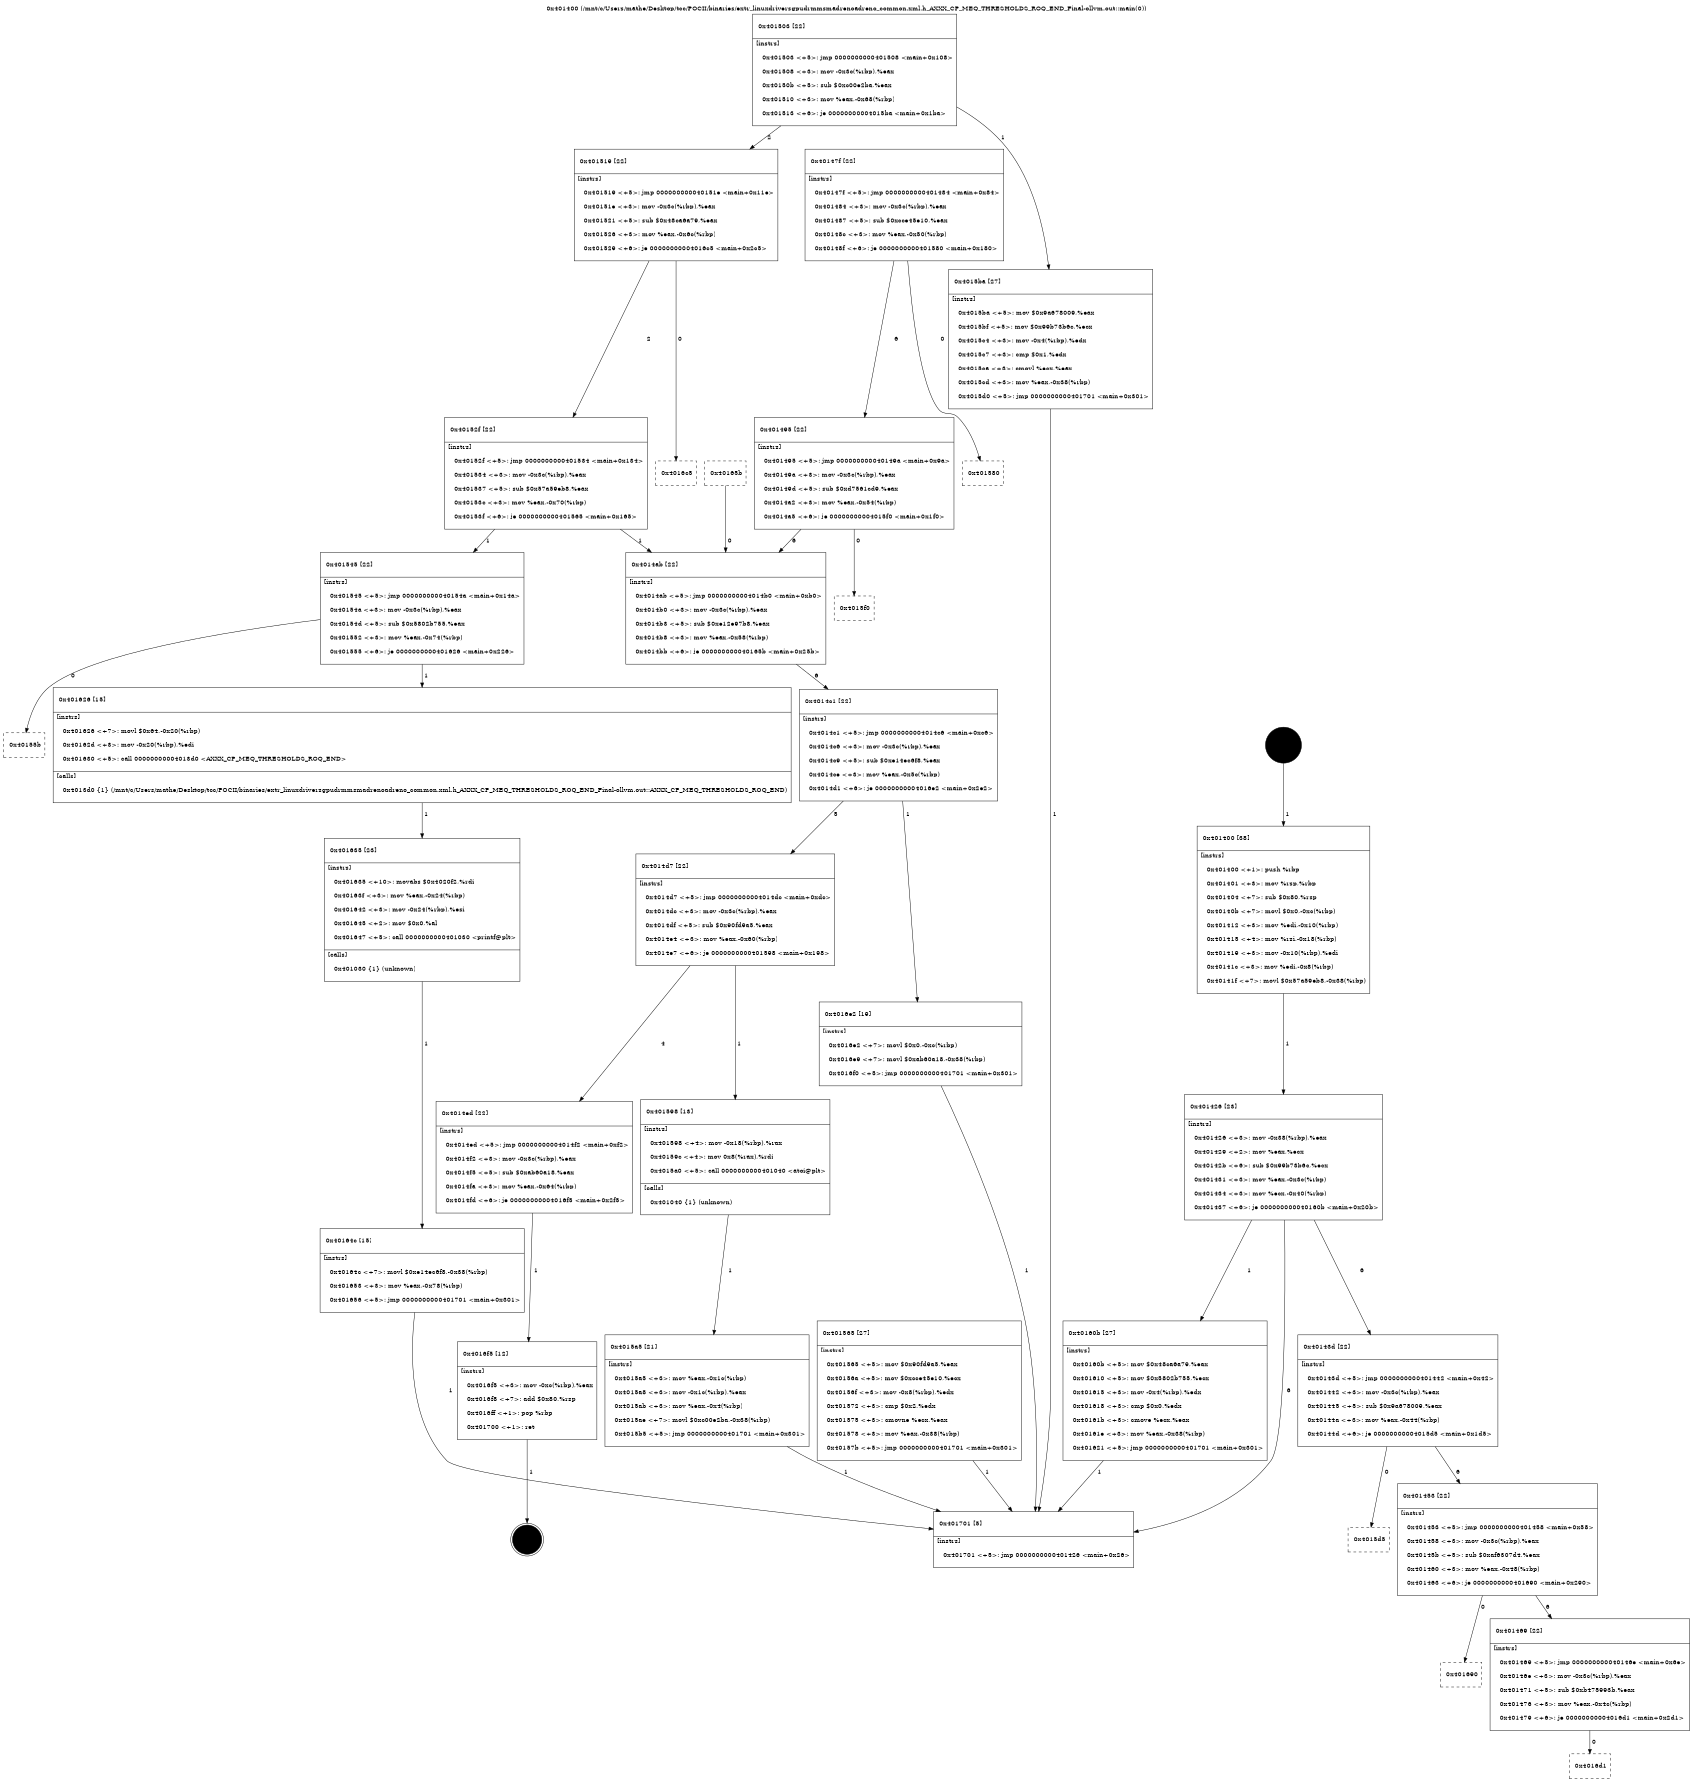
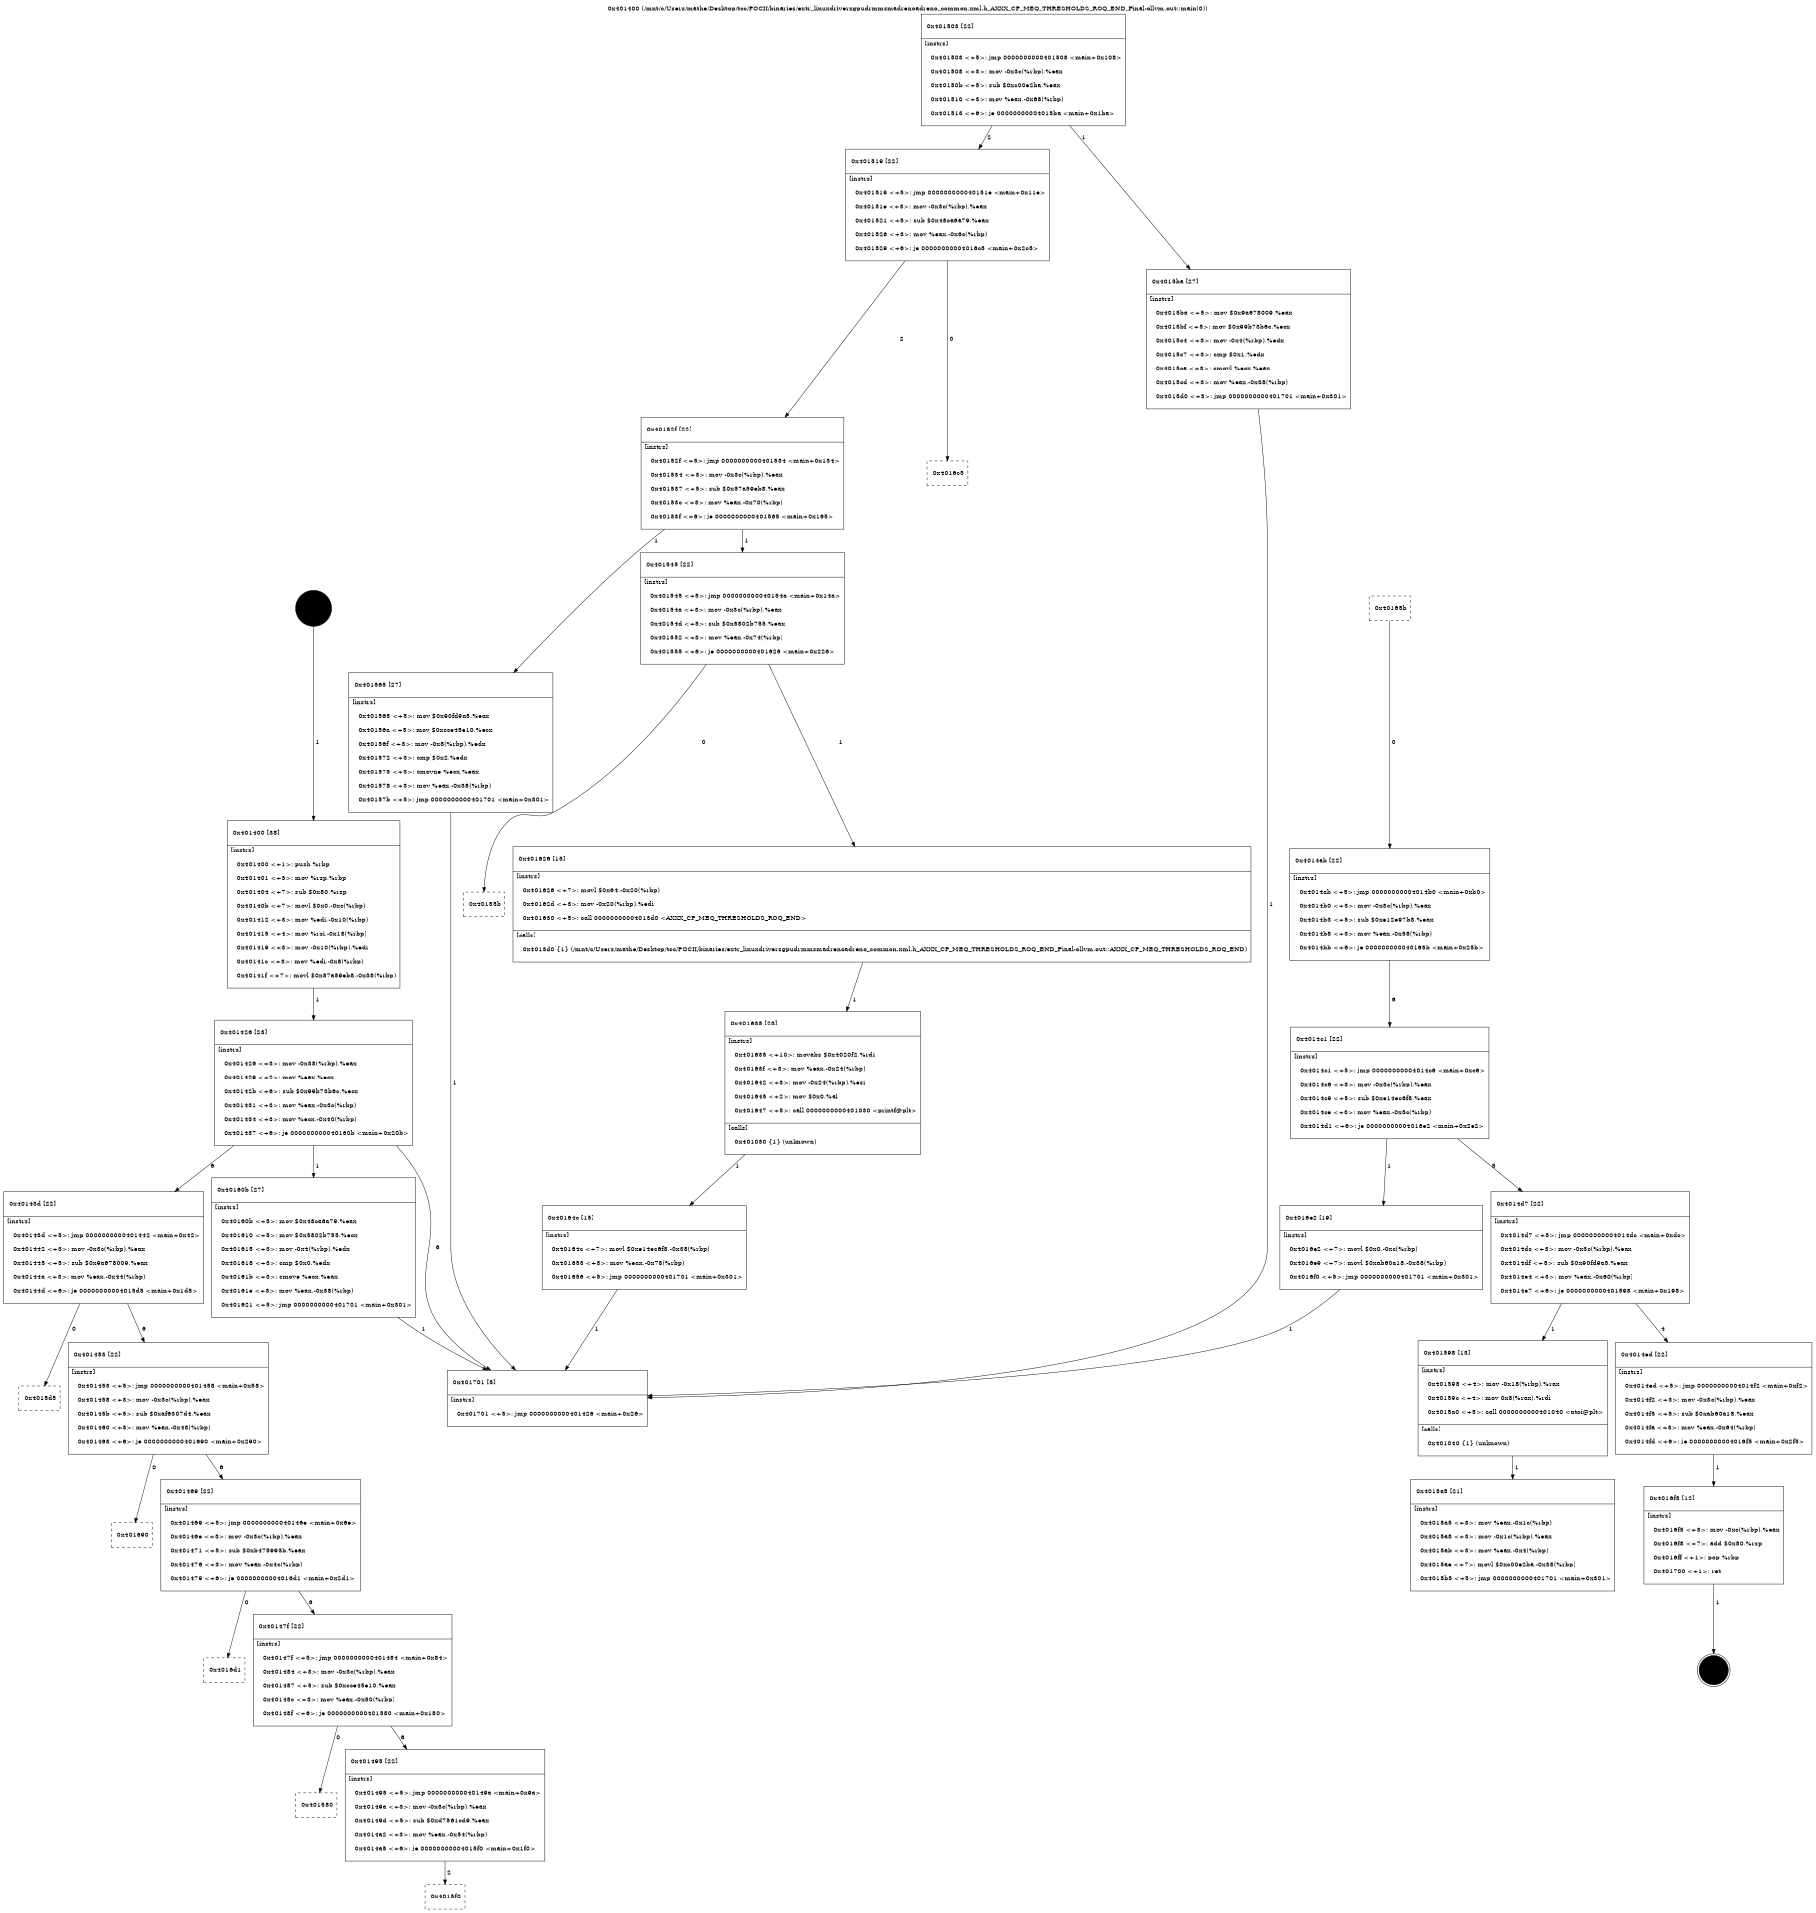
edge "0x40152f [22]" -> "0x4014ab [22]": now "0x40152f [22]" -> "0x401565 [27]"
edge "0x401495 [22]" -> "0x4014ab [22]": removed, label "6"
edge "0x401495 [22]" -> "0x4015f0": label " 0" -> " 2"
edge "0x4015a5 [21]" -> "0x401701 [5]": removed, label "1"
edge "0x401469 [22]" -> "0x40147f [22]": added, label "6"
